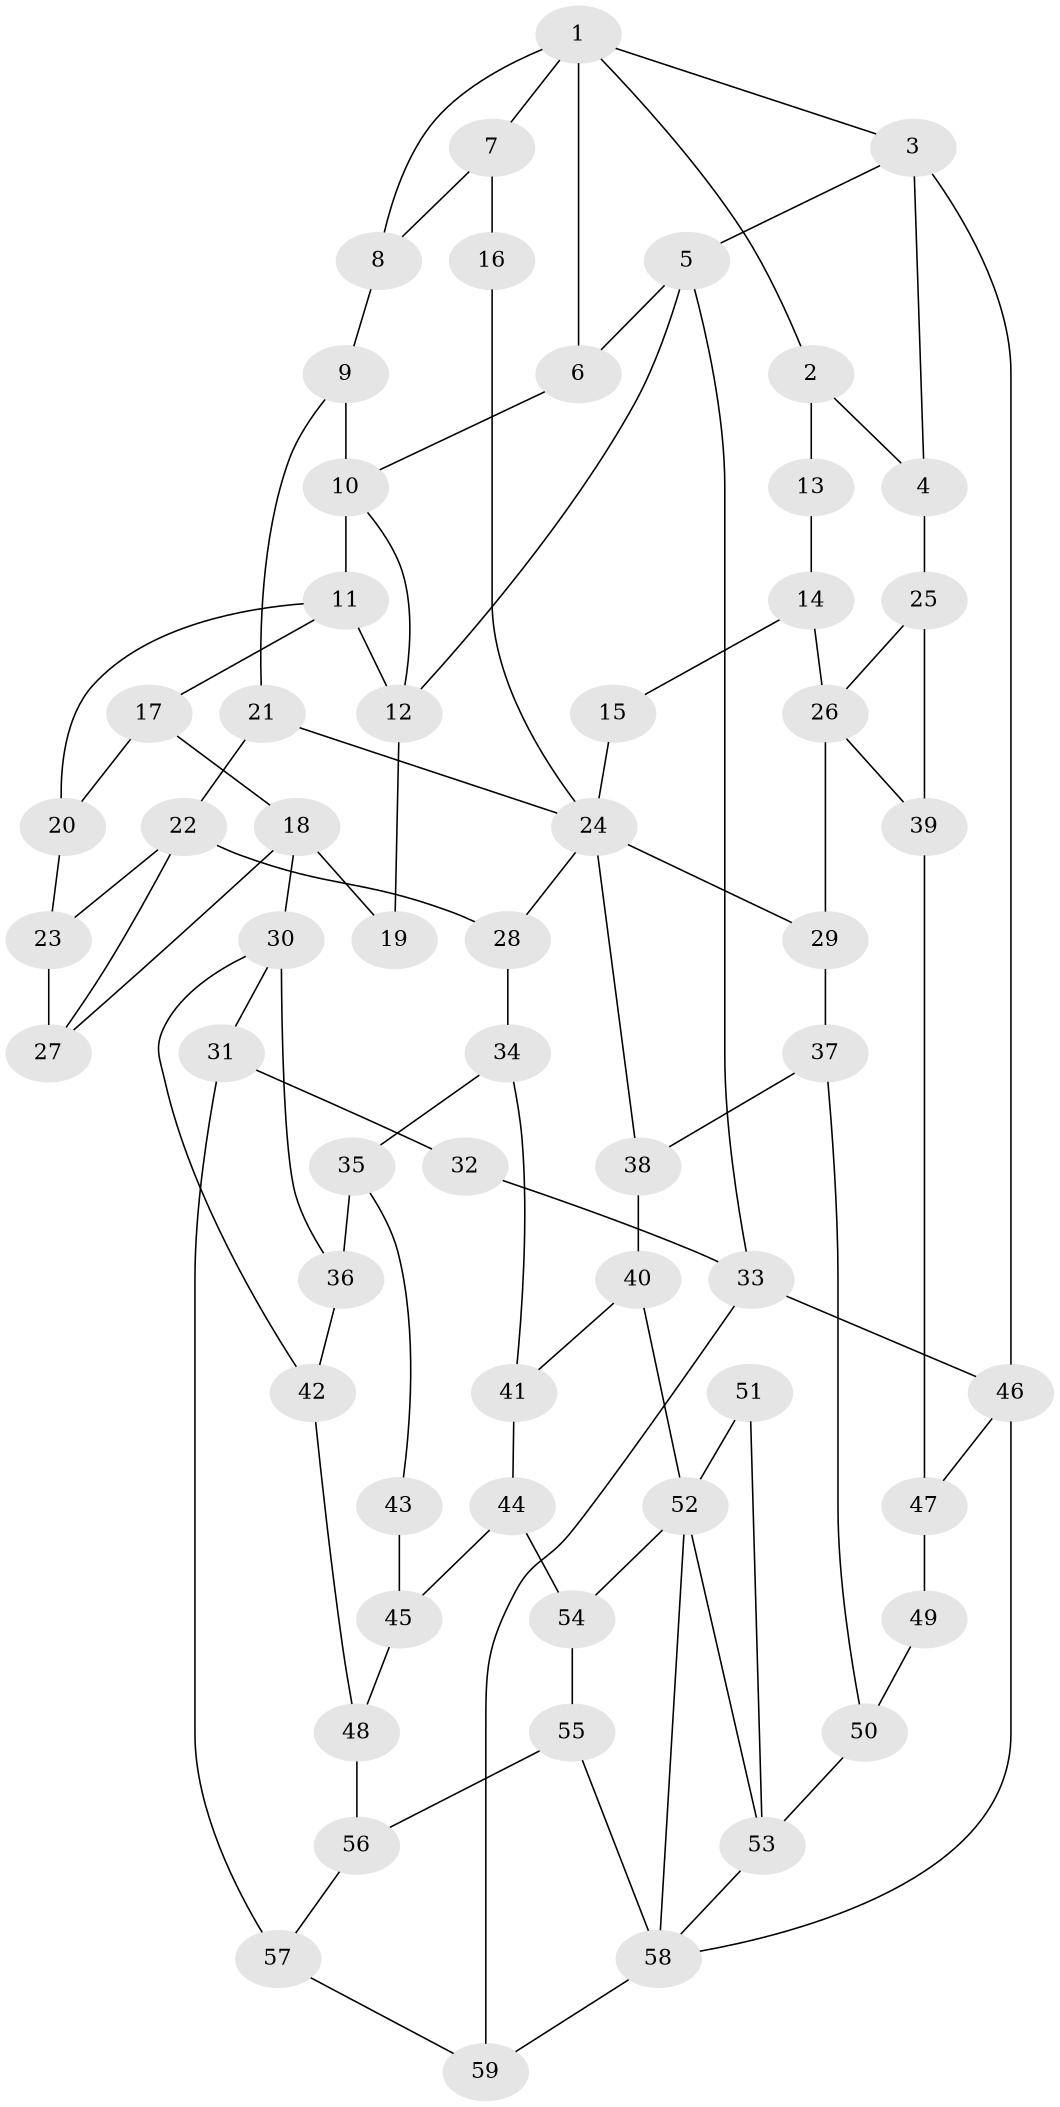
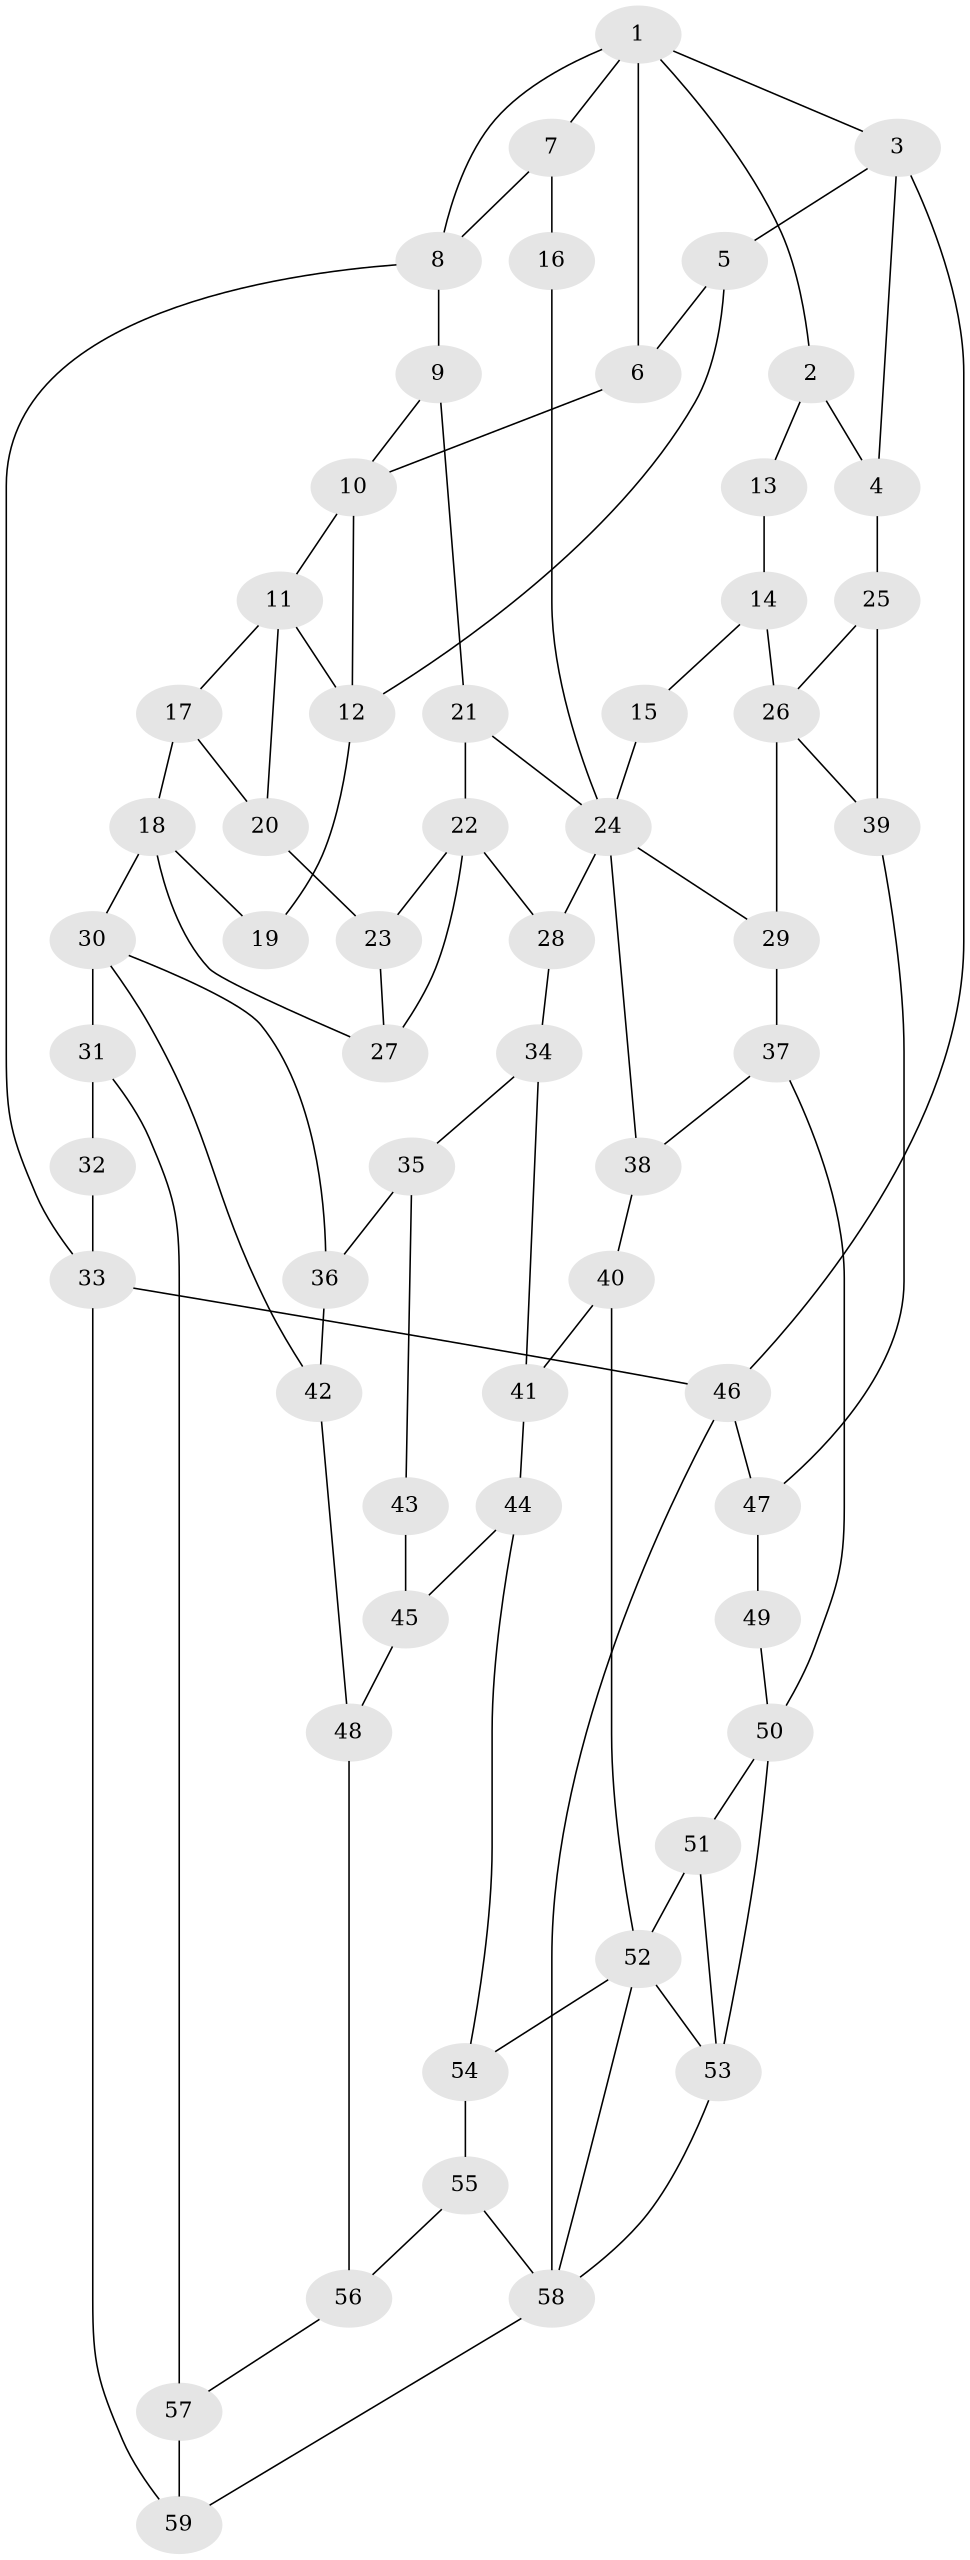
edge "5" -- "33": now "8" -- "33"
edge "50" -- "51": added
